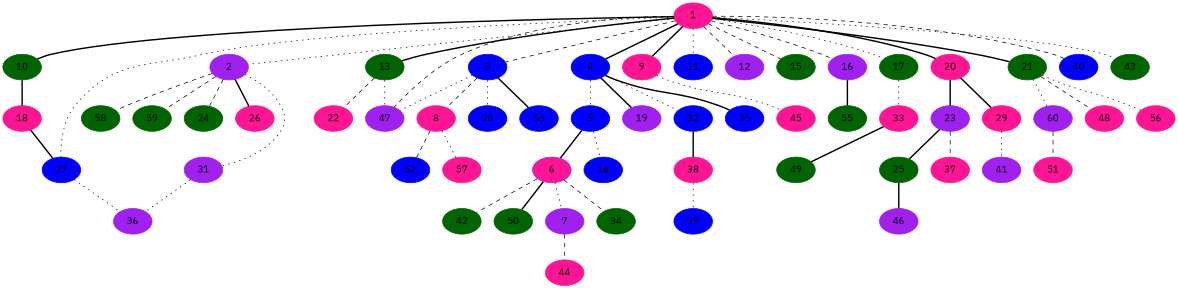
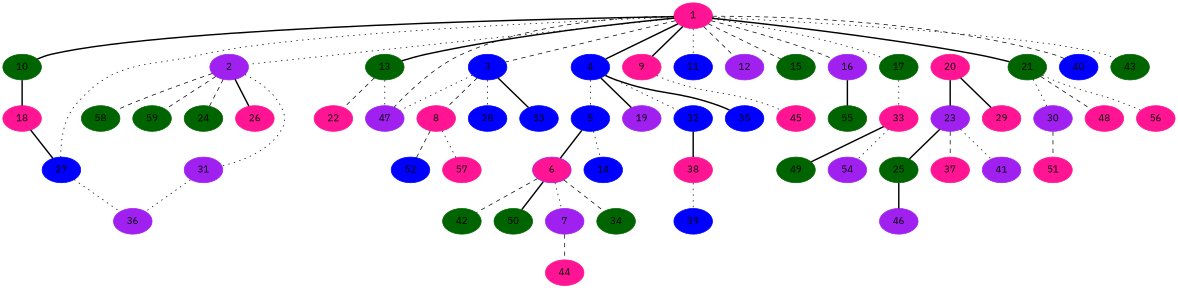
edge "1" -- "20": removed
node "60": label "60" -> "30"
edge "29" -- "41": now "23" -- "41"
node "54": added
